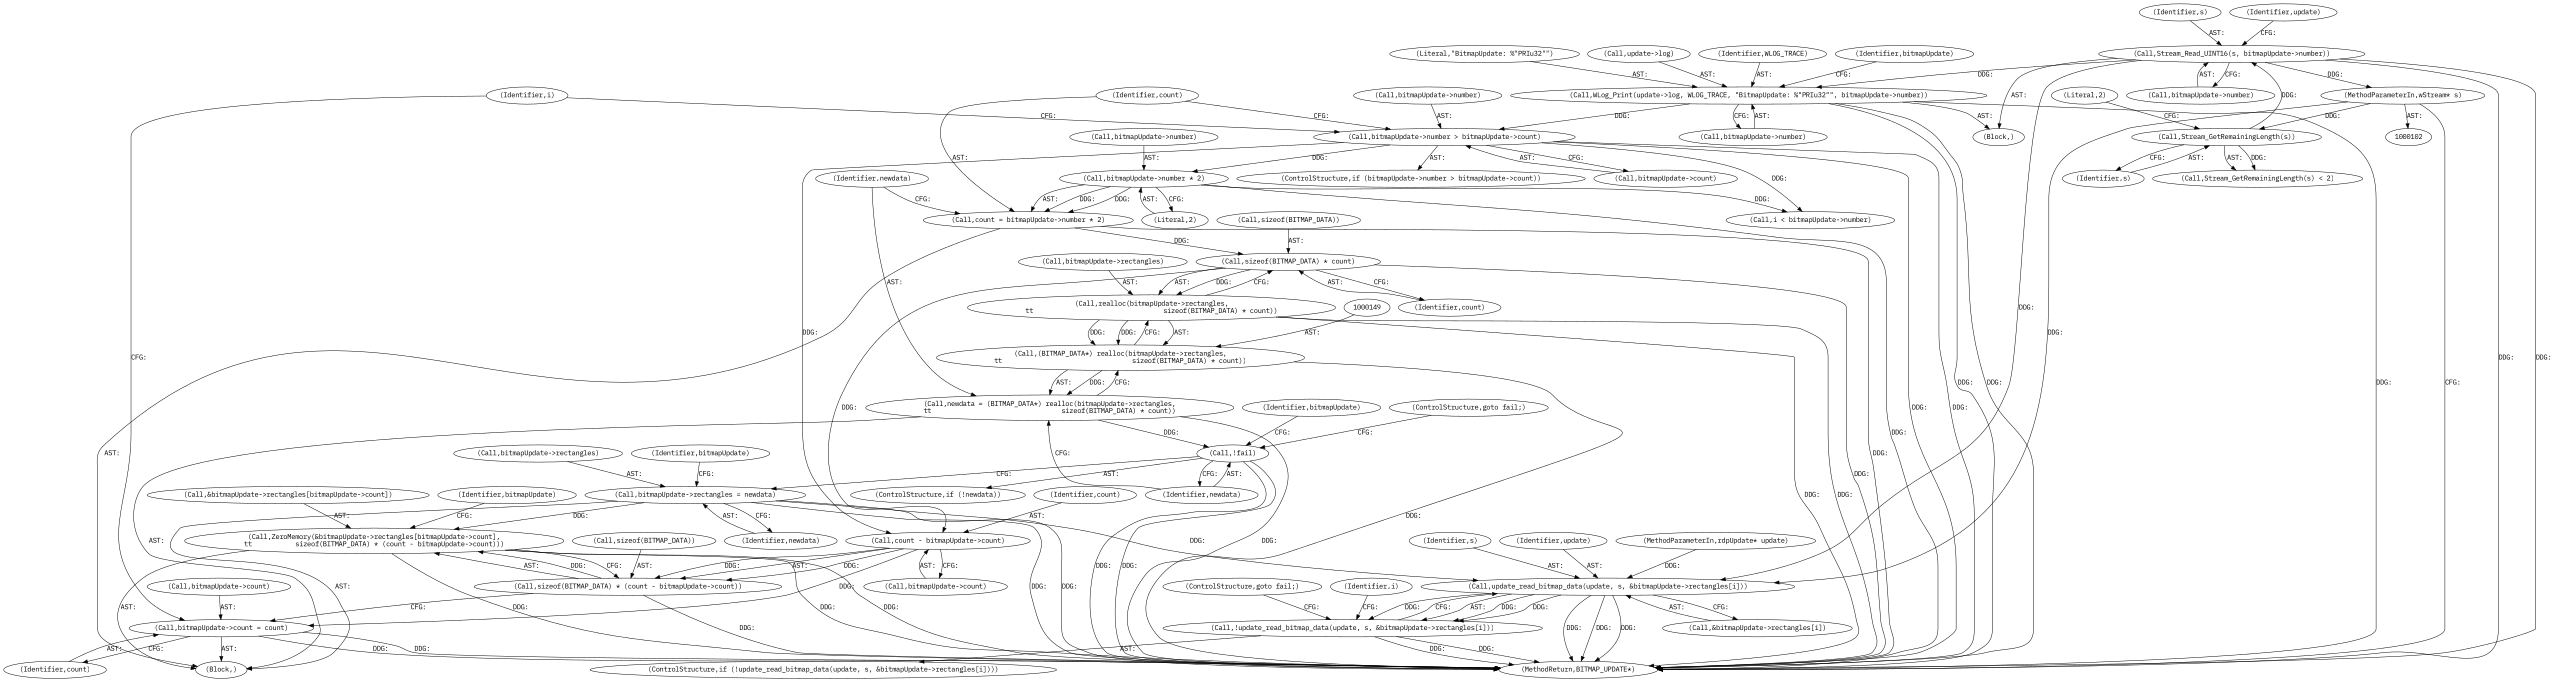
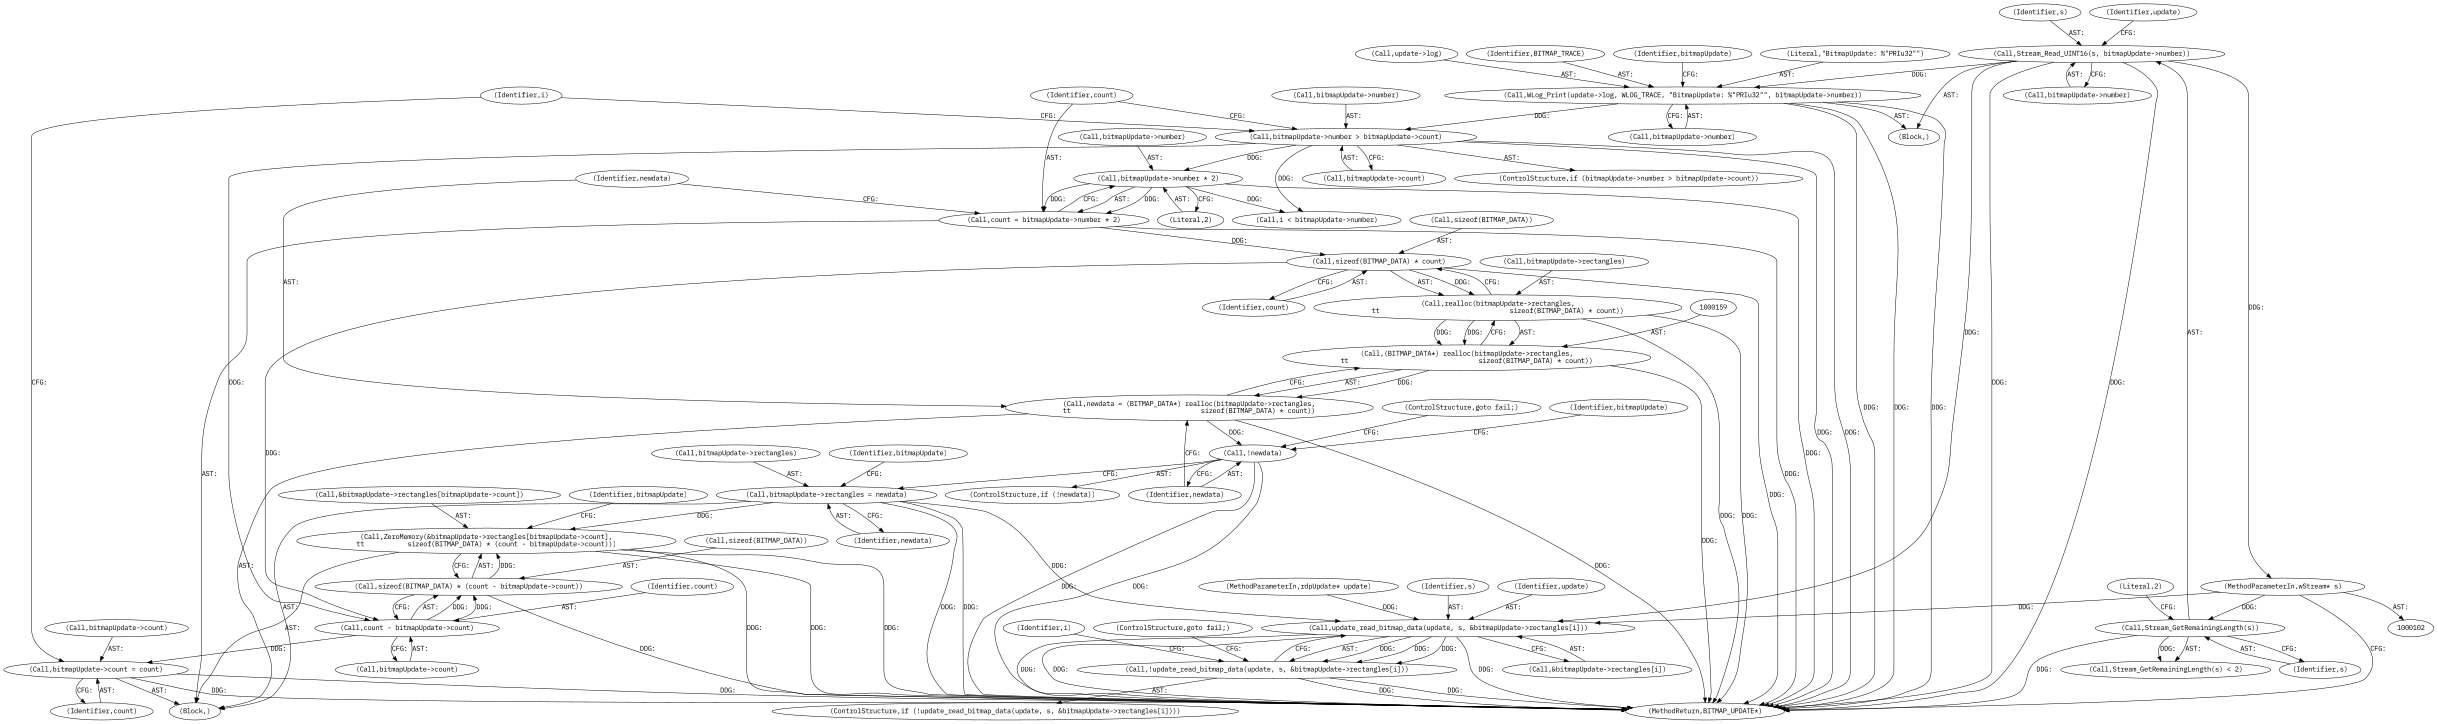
node "(Identifier,WLOG_TRACE)": label "(Identifier,WLOG_TRACE)" -> "(Identifier,BITMAP_TRACE)"
edge "(Call,Stream_GetRemainingLength(s))" -> "(Call,Stream_Read_UINT16(s, bitmapUpdate->number))": label "DDG: " -> "AST: "
edge "(Call,count = bitmapUpdate->number * 2)" -> "(Call,bitmapUpdate->number * 2)": added, label "CFG:"
node "1000149": label "1000149" -> "1000159"
node "(Call,!fail)": label "(Call,!fail)" -> "(Call,!newdata)"
edge "(Call,sizeof(BITMAP_DATA) * (count - bitmapUpdate->count))" -> "(Call,bitmapUpdate->count = count)": now "(Call,sizeof(BITMAP_DATA) * (count - bitmapUpdate->count))" -> "(Call,count - bitmapUpdate->count)"
edge "(Call,Stream_GetRemainingLength(s))" -> "(MethodReturn,BITMAP_UPDATE*)": added, label "DDG:"
